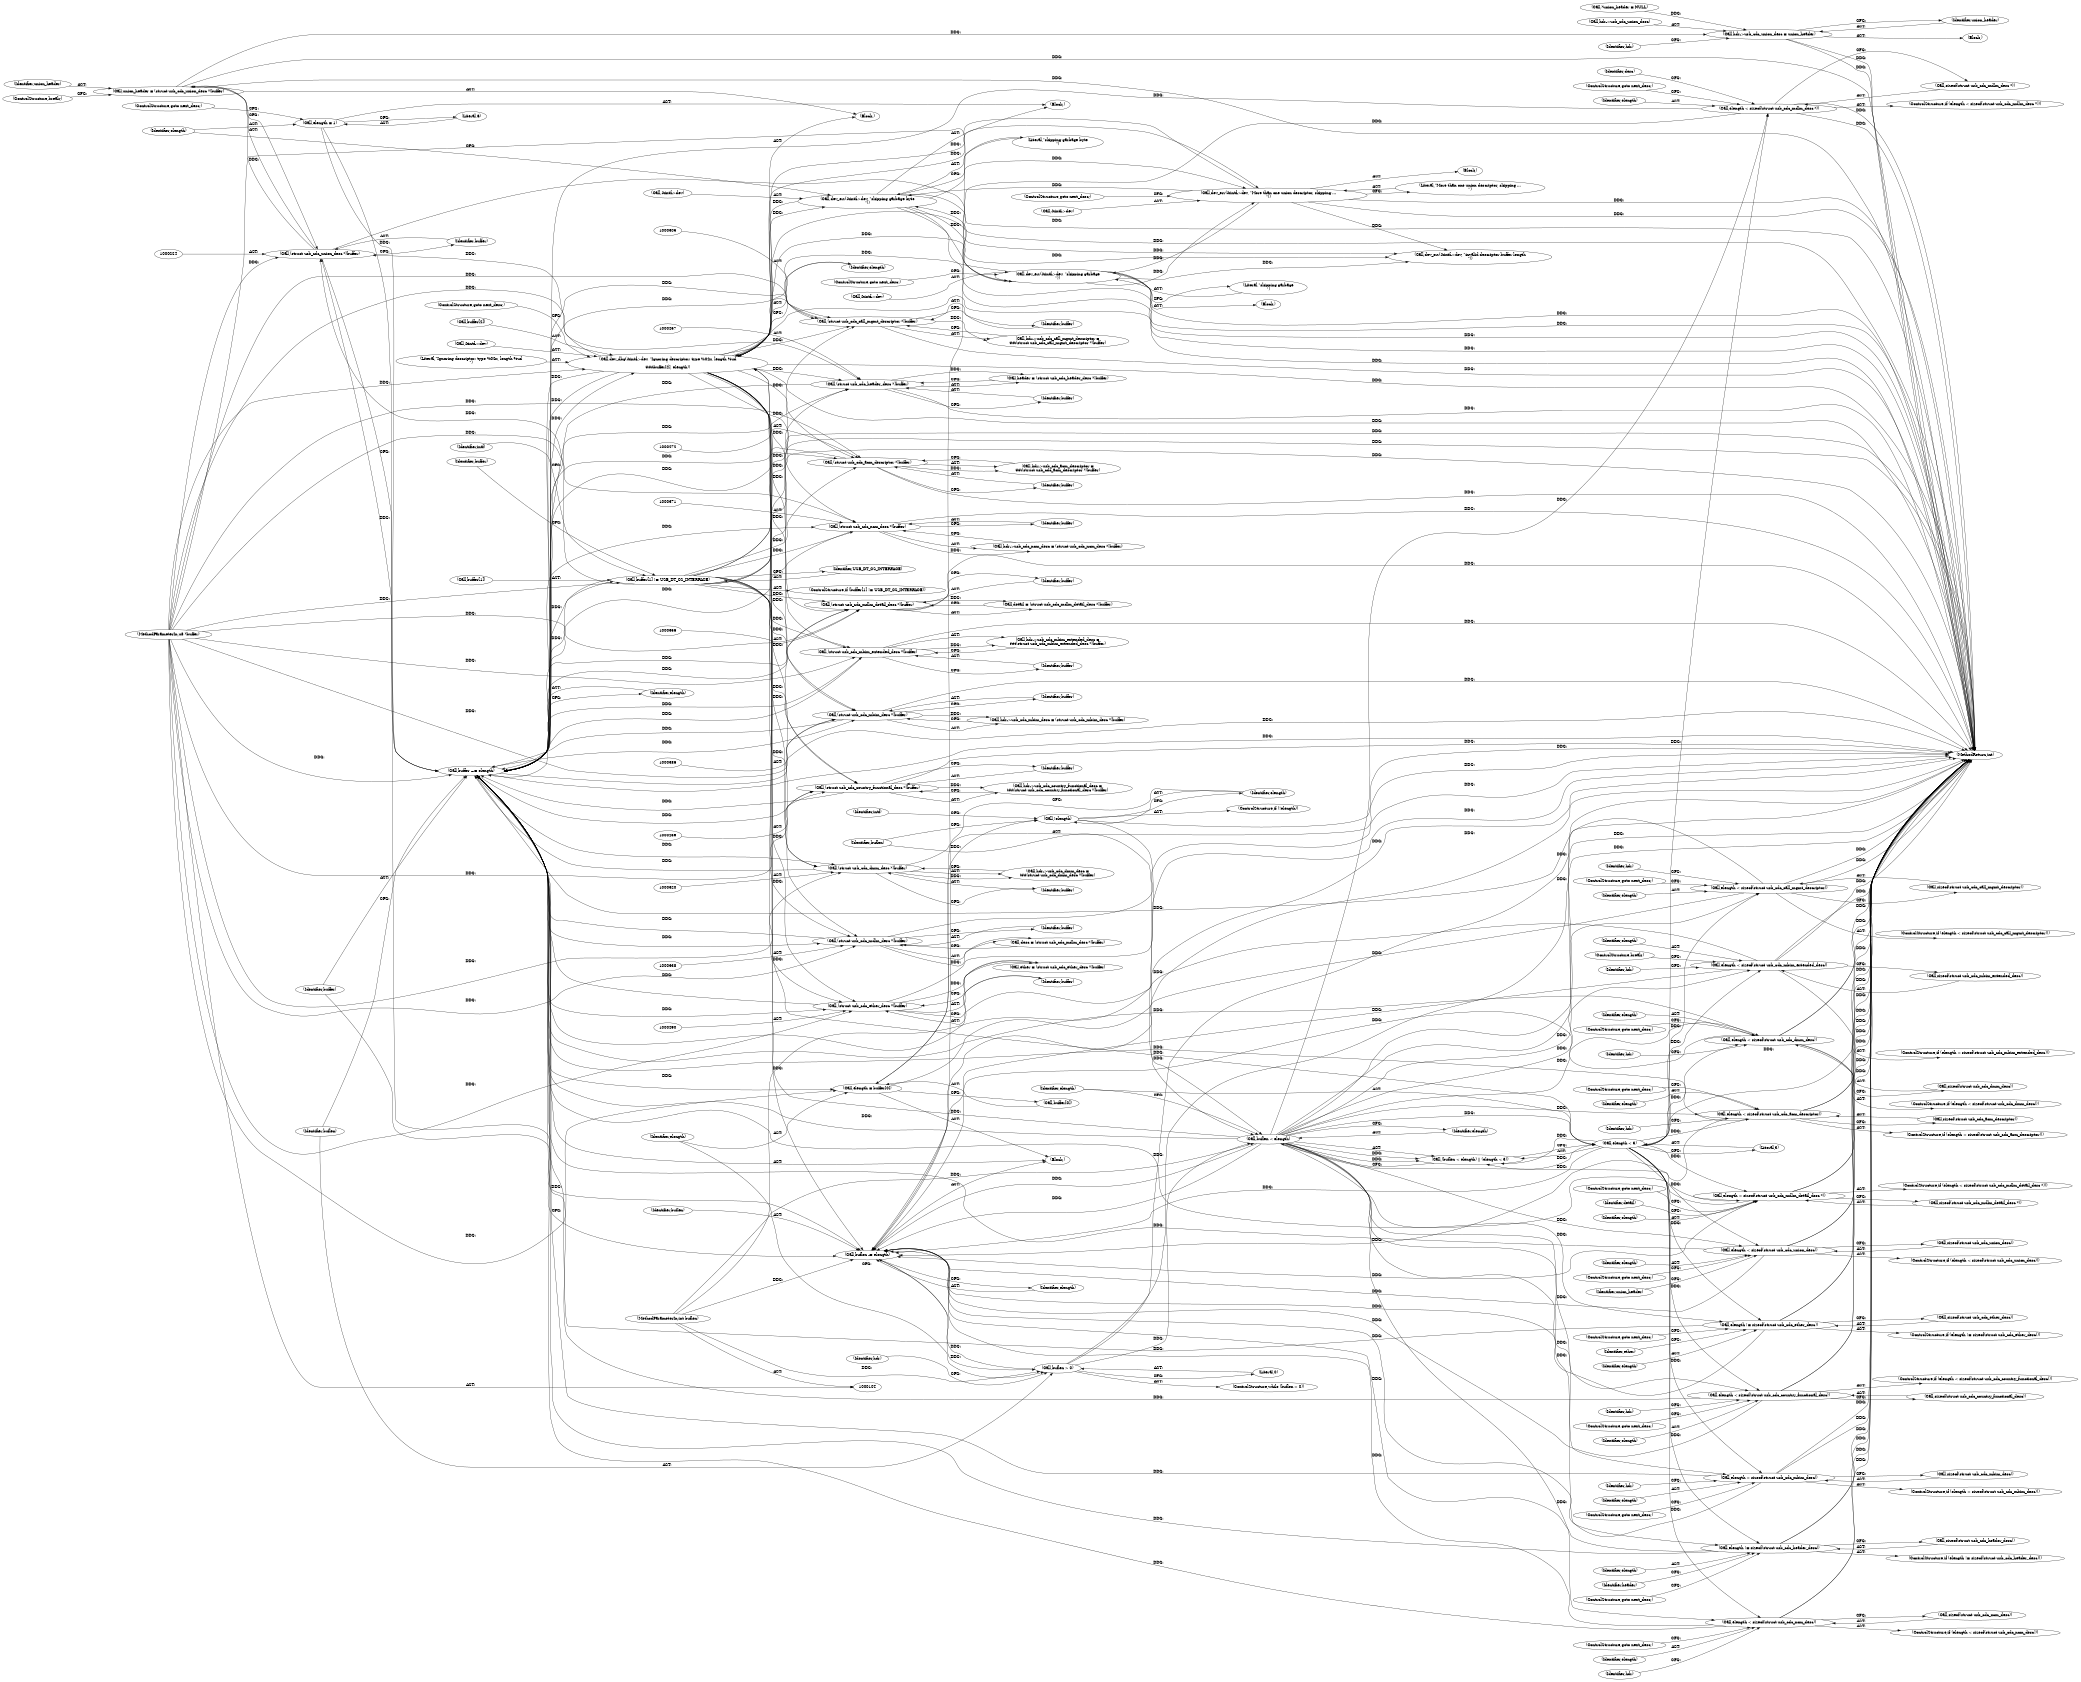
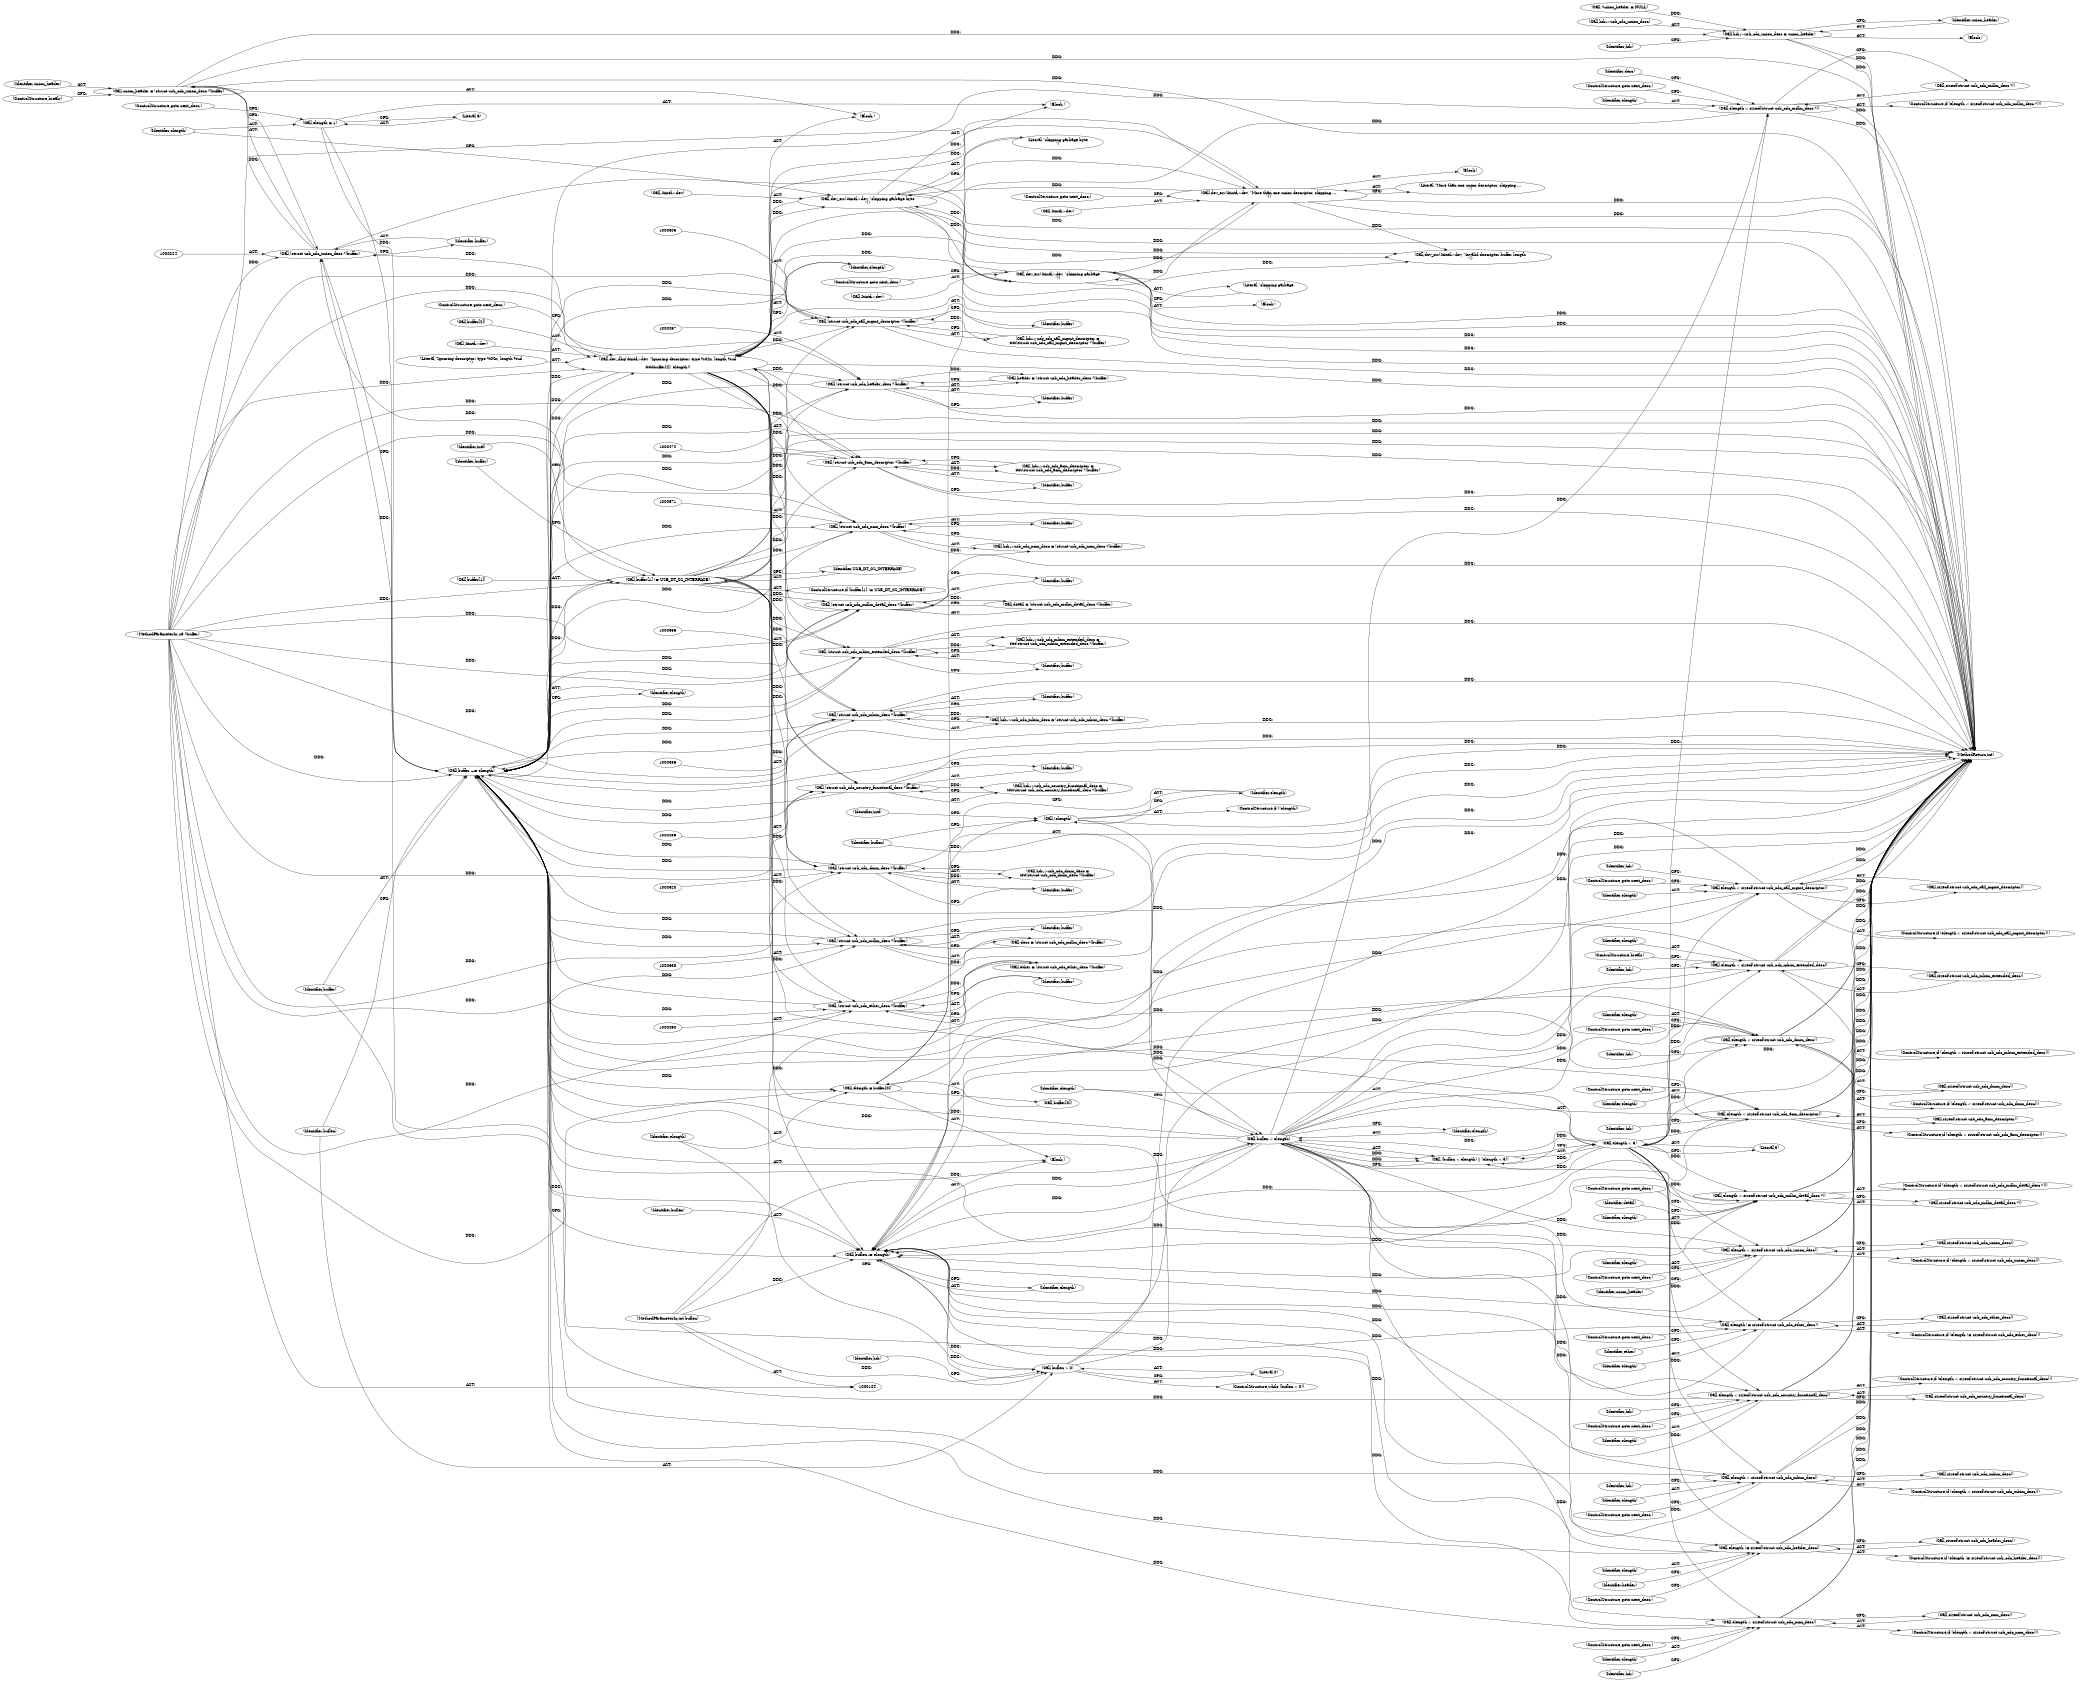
edge "(Call,buflen < elength)" -> "(Call,elength < sizeof(struct usb_cdc_acm_descriptor))": label "DDG: " -> "AST: "
edge "(Call,buflen < elength)" -> "(Call,elength < 3)": reversed
